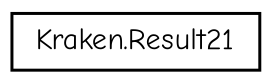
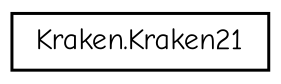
node "Kraken.Result21": label "Kraken.Result21" -> "Kraken.Kraken21"
